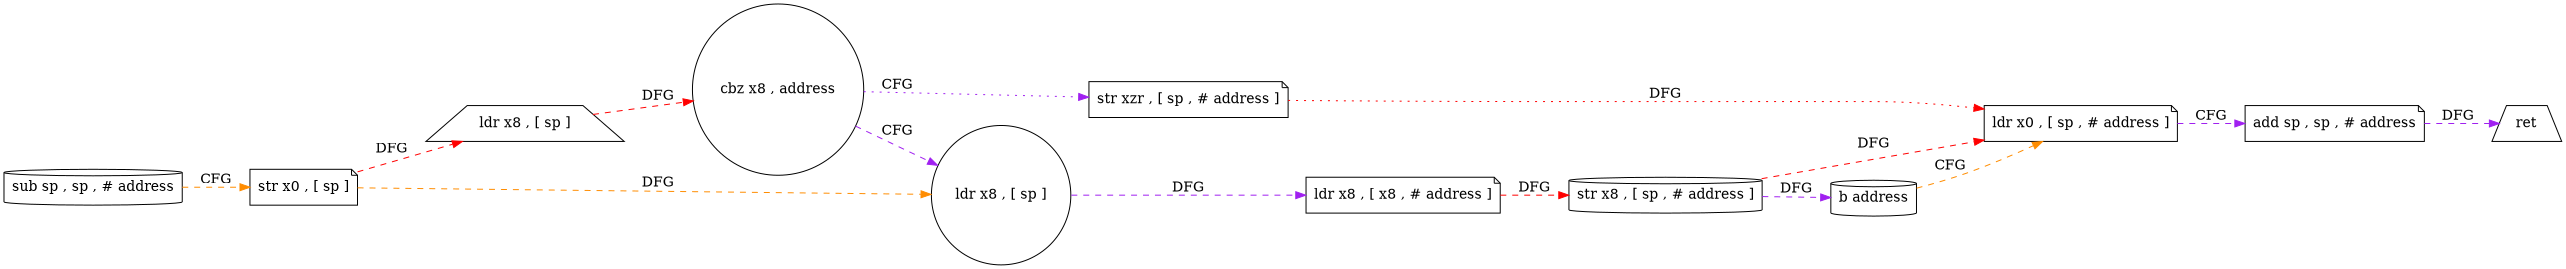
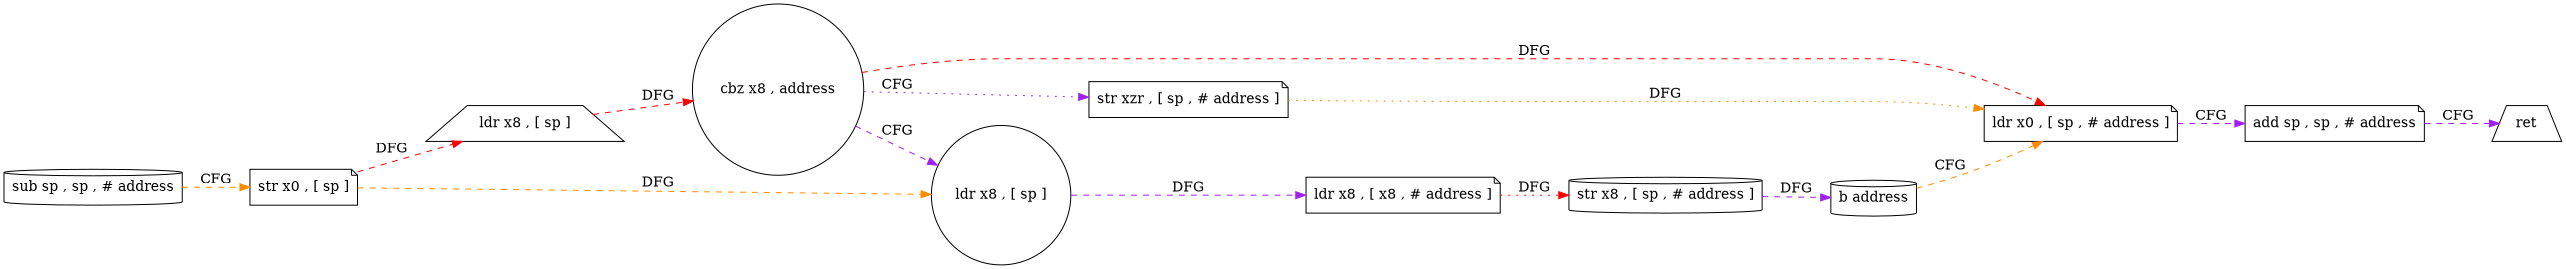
edge "str xzr , [ sp , # address ]" -> "ldr x0 , [ sp , # address ]": color red -> darkorange
edge "add sp , sp , # address" -> "ret": label "DFG" -> "CFG"
edge "str x8 , [ sp , # address ]" -> "ldr x0 , [ sp , # address ]": now "cbz x8 , address" -> "ldr x0 , [ sp , # address ]"
edge "ldr x8 , [ x8 , # address ]" -> "str x8 , [ sp , # address ]": style dashed -> dotted
